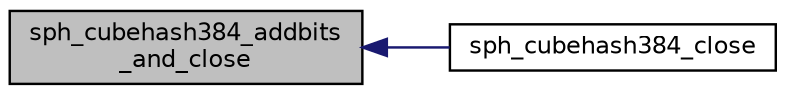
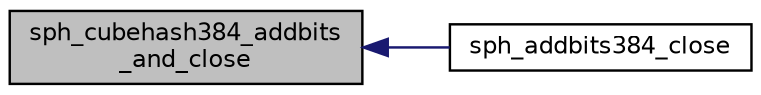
node "sph_cubehash384_close": label "sph_cubehash384_close" -> "sph_addbits384_close"
